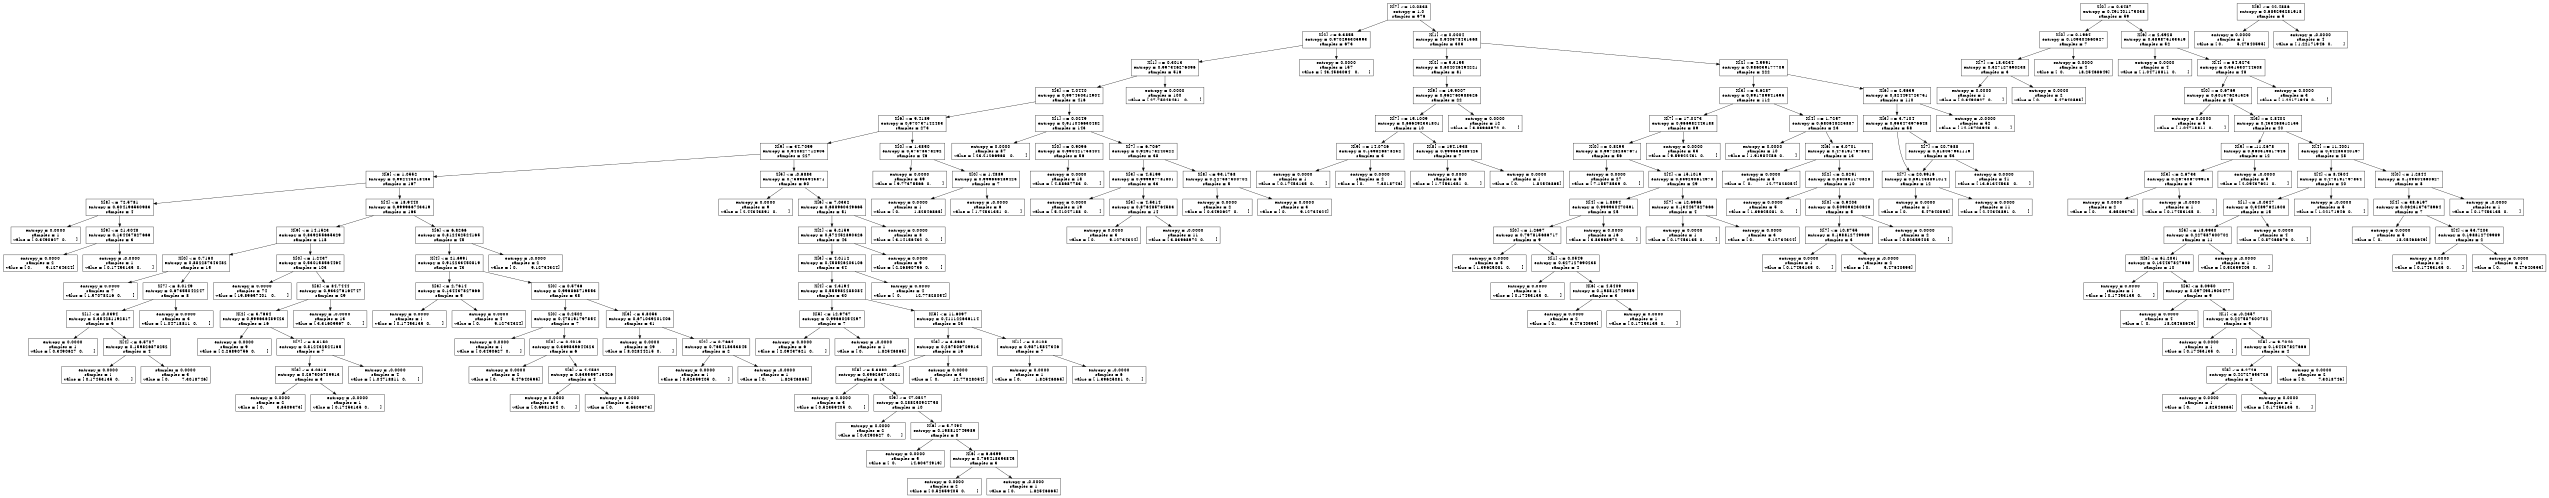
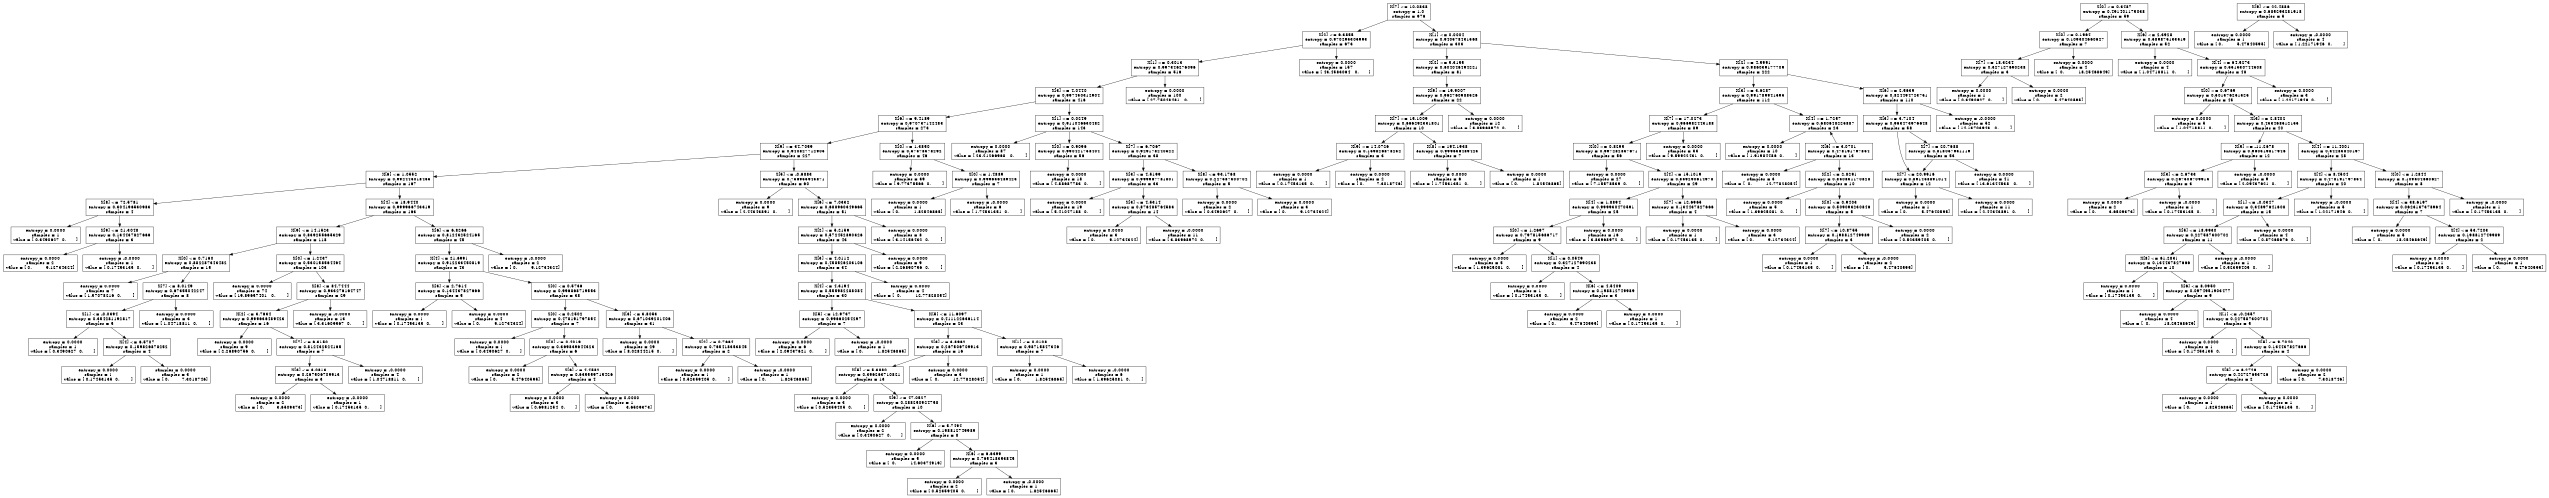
edge "X[1] <= 0.0249 entropy = 0.911046630482 samples = 143" -> "X[0] <= 0.9096 entropy = 0.990421758404 samples = 56": added
edge "X[4] <= 1.7257 entropy = 0.680648225887 samples = 23" -> "X[6] <= 3.0701 entropy = 0.478191797854 samples = 13": reversed
